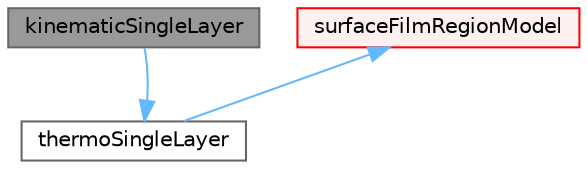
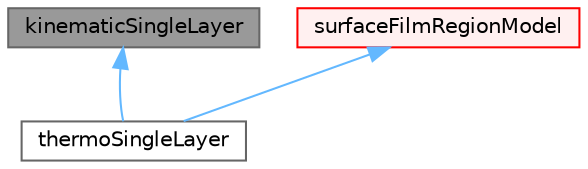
edge "kinematicSingleLayer" -> "thermoSingleLayer": reversed
